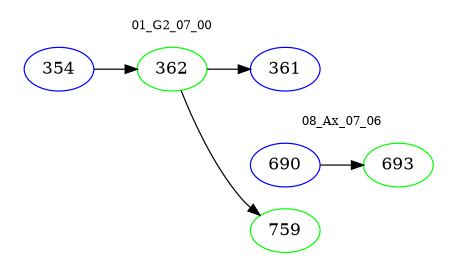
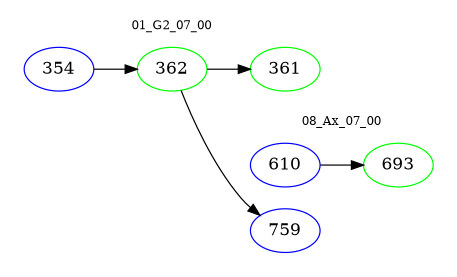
node "361": color blue -> green
cluster "08_Ax_07_06": label "08_Ax_07_06" -> "08_Ax_07_00"
node "690": label "690" -> "610"
node "759": color green -> blue
